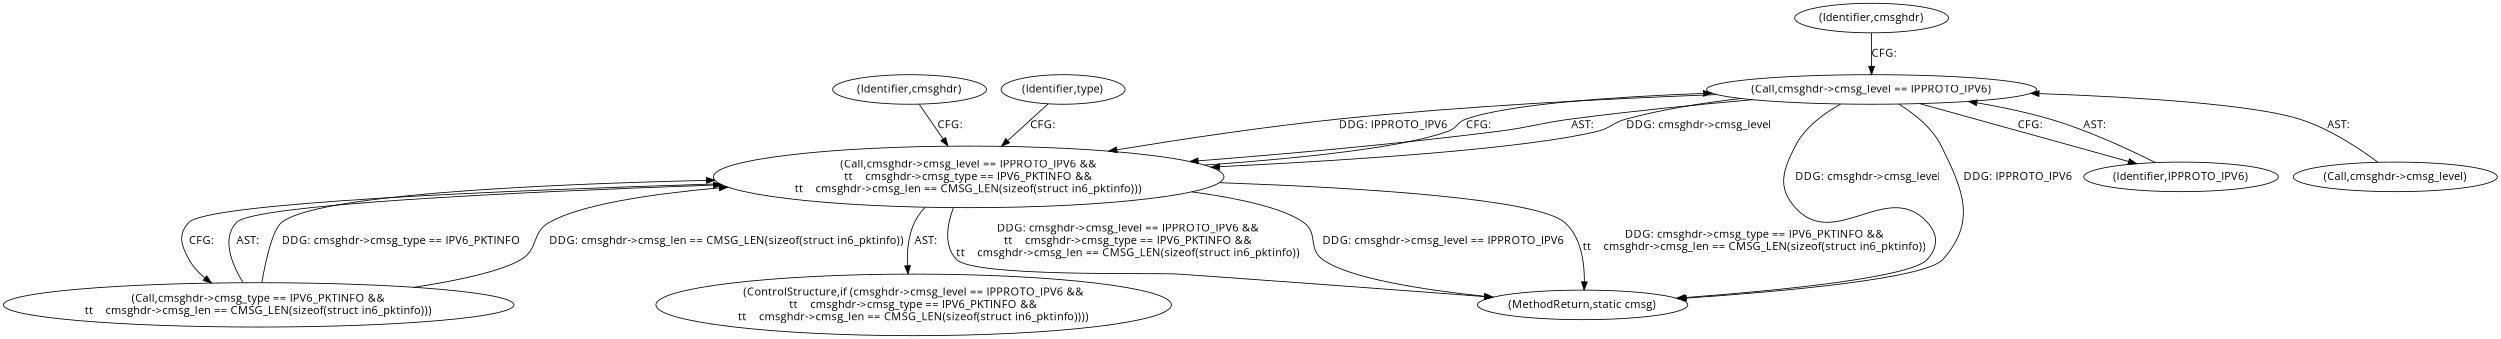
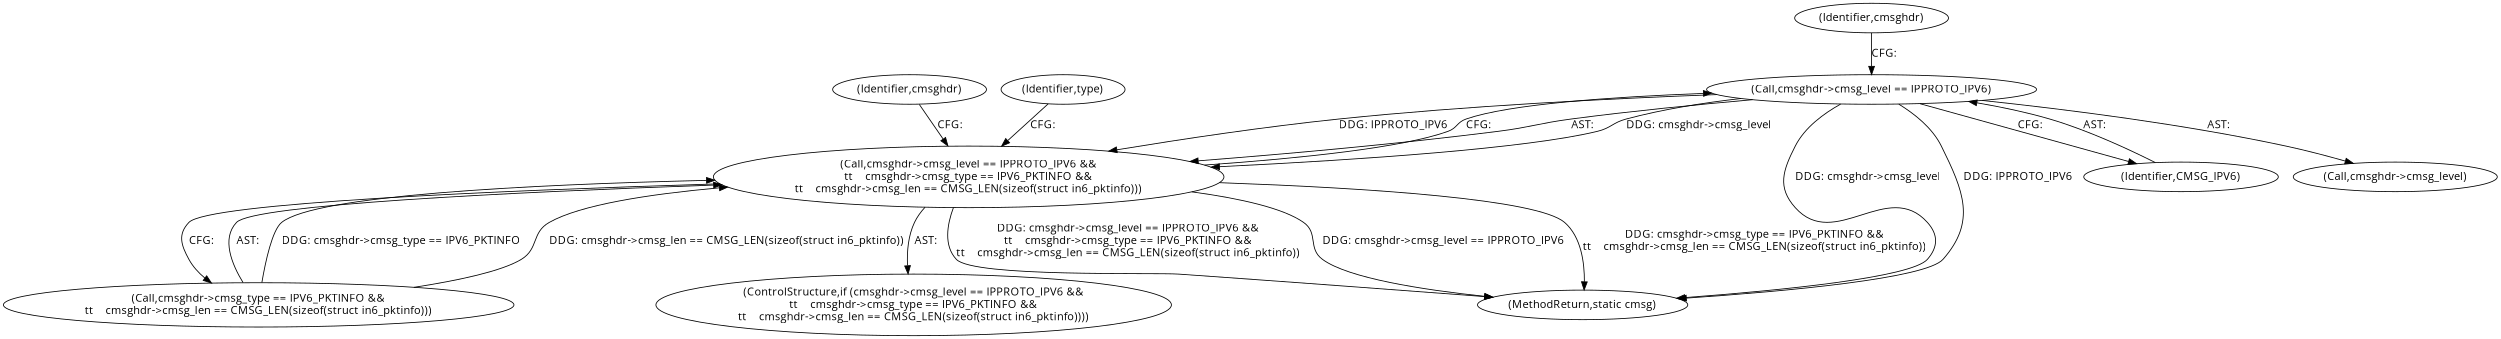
edge "(Call,cmsghdr->cmsg_level)" -> "(Call,cmsghdr->cmsg_level == IPPROTO_IPV6)": reversed
node "(Identifier,IPPROTO_IPV6)": label "(Identifier,IPPROTO_IPV6)" -> "(Identifier,CMSG_IPV6)"
